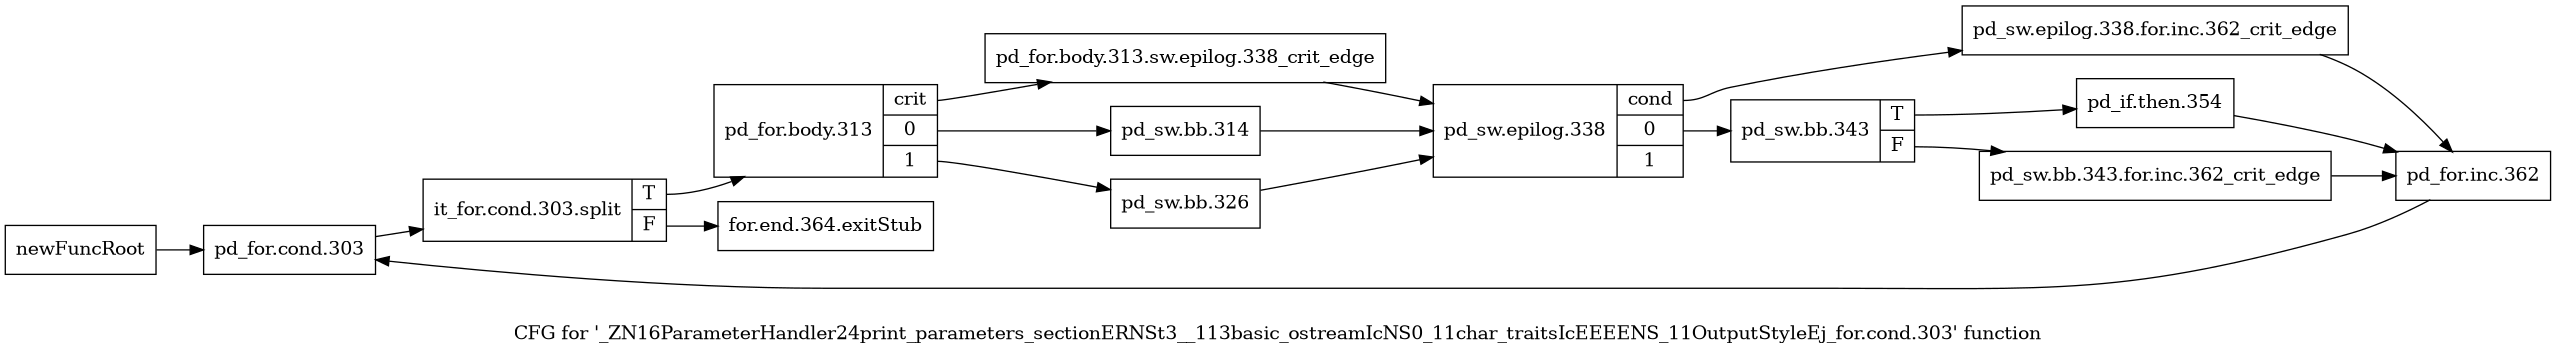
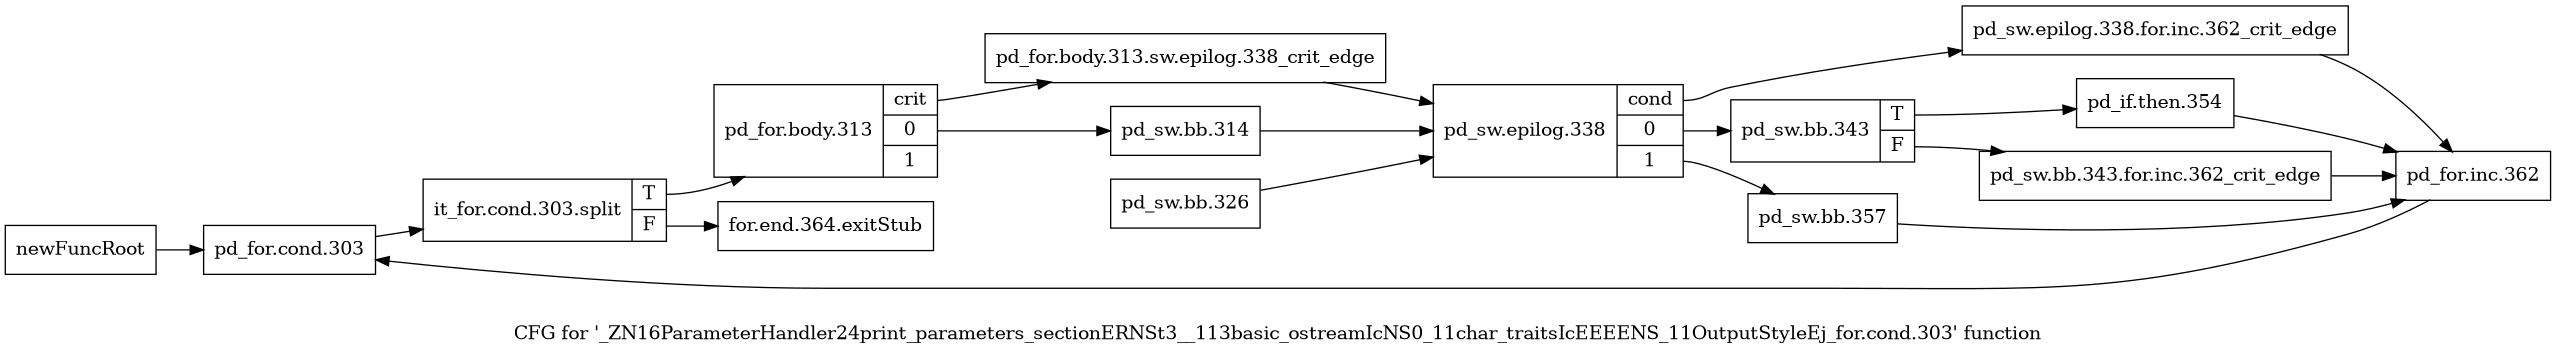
edge "pd_for.body.313" -> "pd_sw.bb.326": removed
node "pd_sw.bb.357": added
